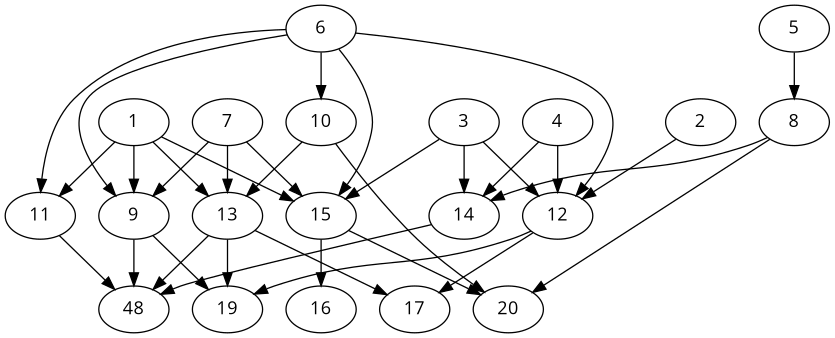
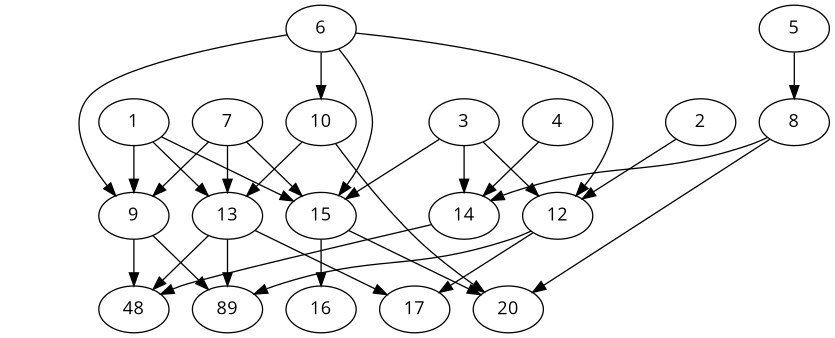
edge "4" -> "12": removed
node "11": removed
node "19": label "19" -> "89"
